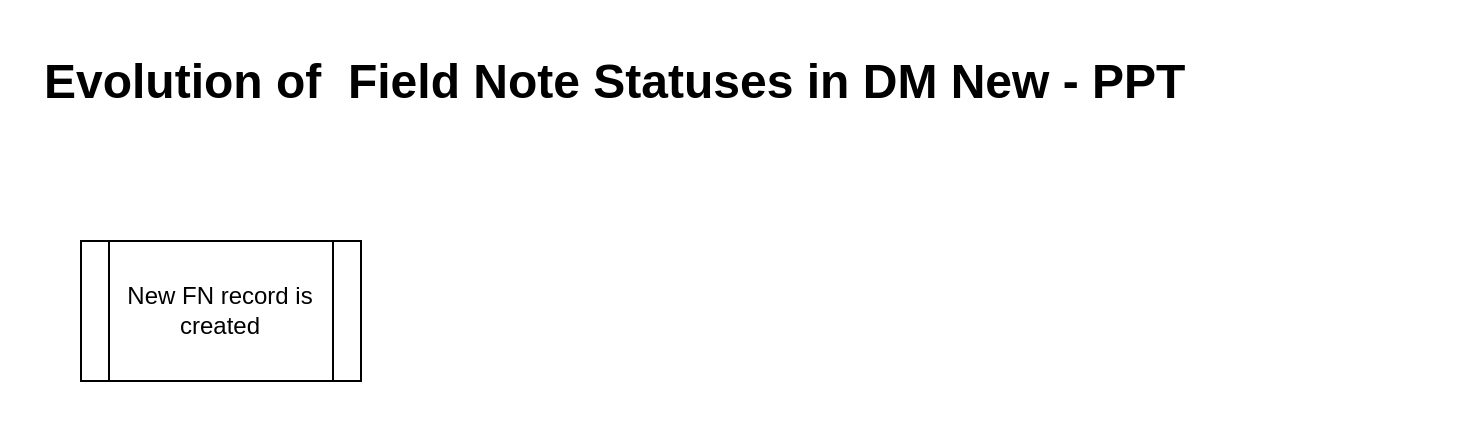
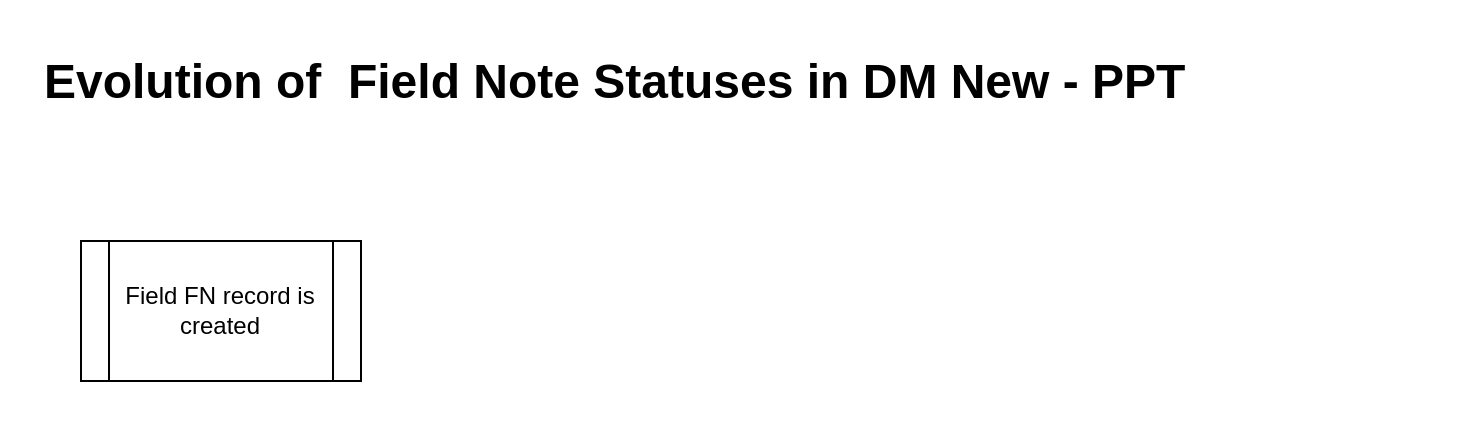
node "New FN record is created": label "New FN record is created" -> "Field FN record is created"
